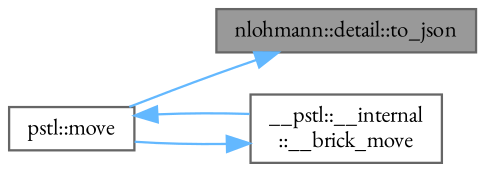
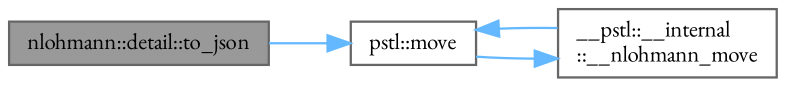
edge "pstl::move" -> "nlohmann::detail::to_json": reversed
node "__pstl::__internal ::__brick_move": label "__pstl::__internal ::__brick_move" -> "__pstl::__internal ::__nlohmann_move"
